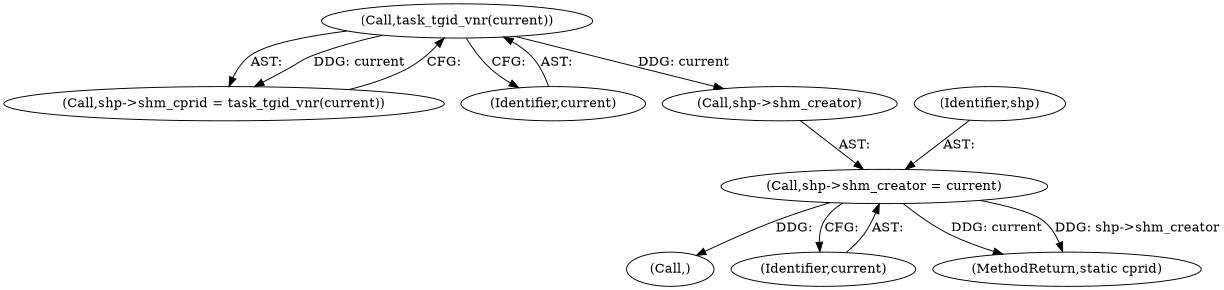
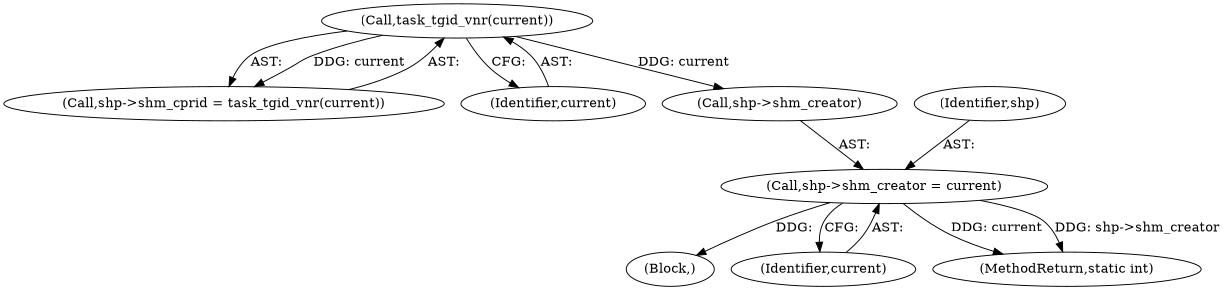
edge "(Call,shp->shm_cprid = task_tgid_vnr(current))" -> "(Call,task_tgid_vnr(current))": label "CFG: " -> "AST: "
node "(Call,)": label "(Call,)" -> "(Block,)"
node "(MethodReturn,static cprid)": label "(MethodReturn,static cprid)" -> "(MethodReturn,static int)"
